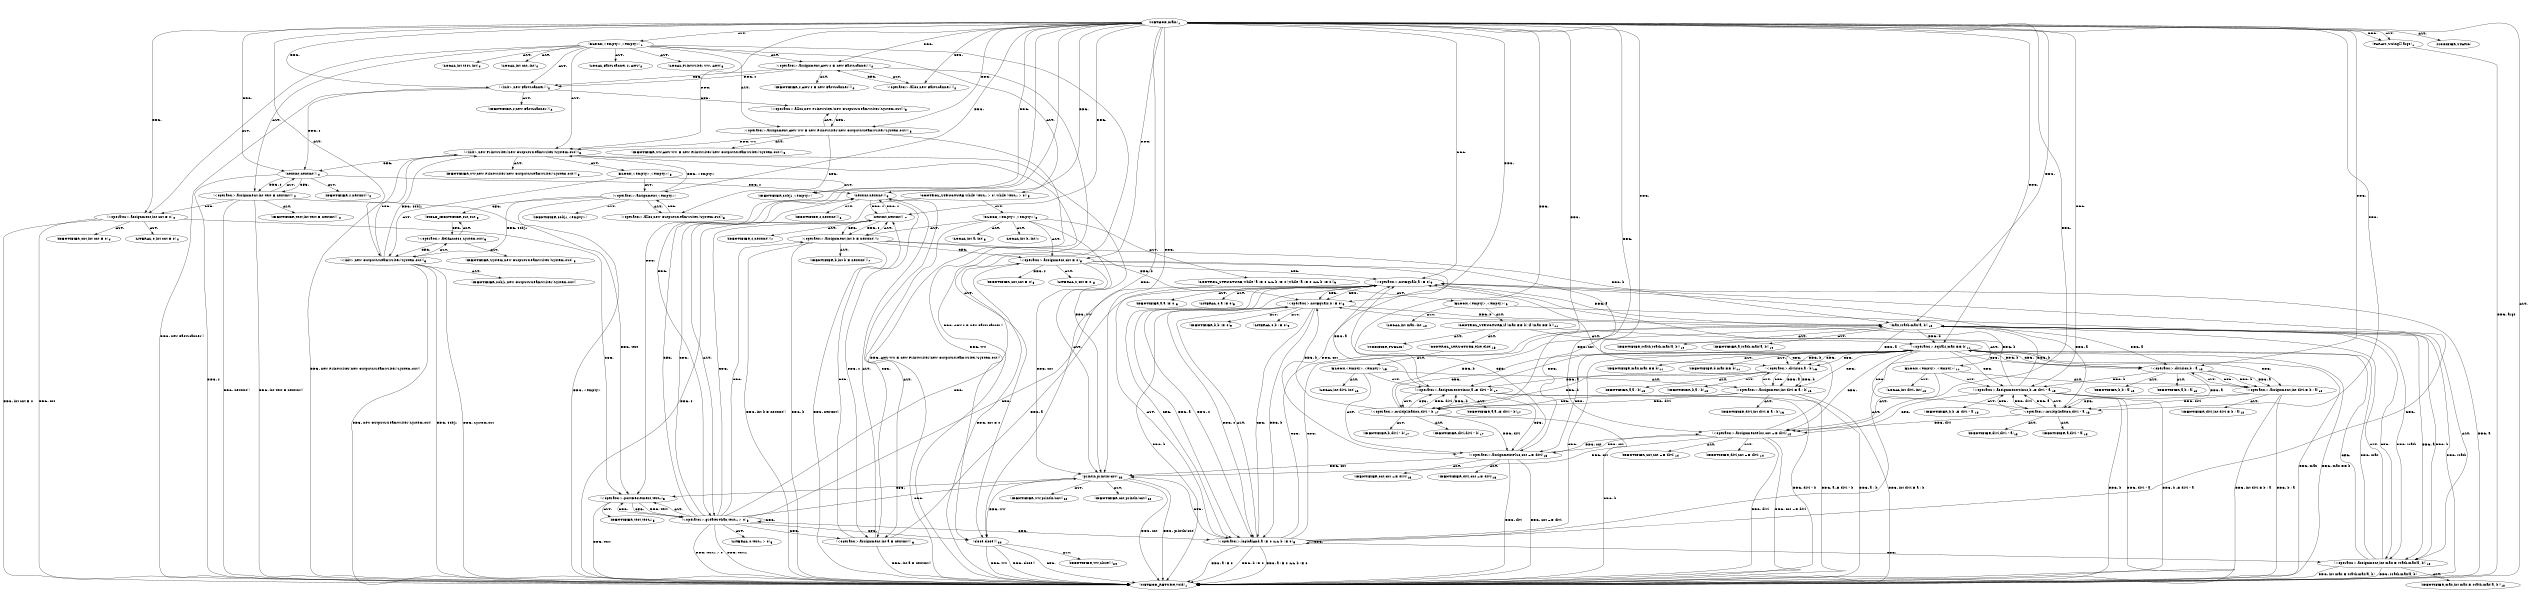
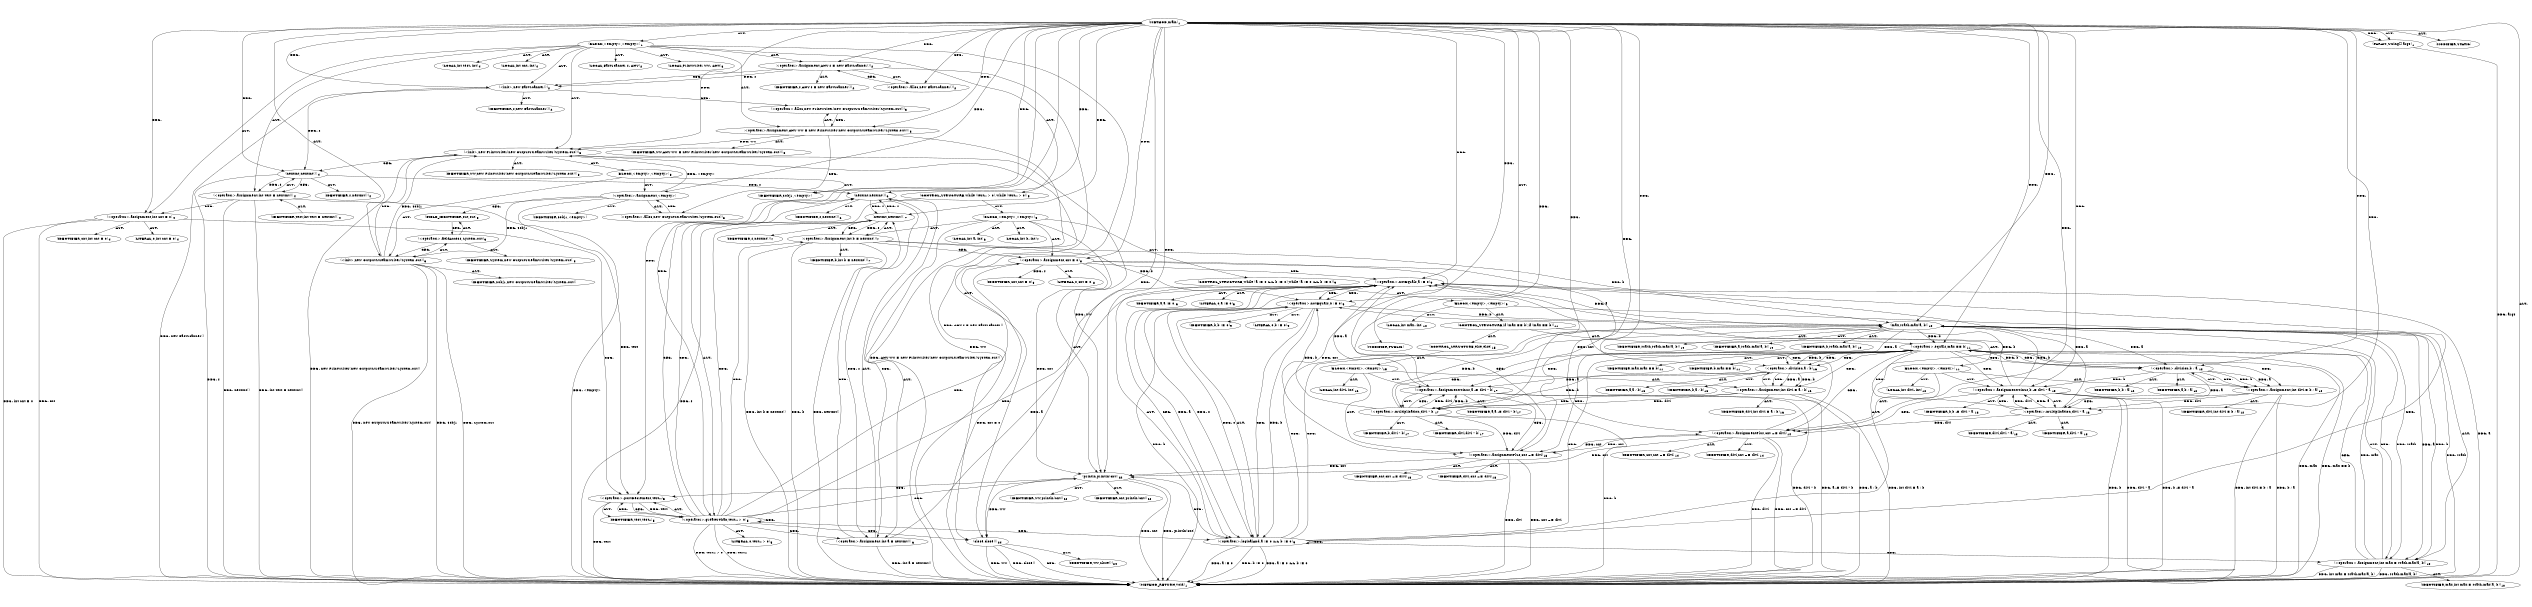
edge "(<operator>.assignment,int test = nextInt())" -> "(IDENTIFIER,test,int test = nextInt())": reversed
edge "(CONTROL_STRUCTURE,if (max == b),if (max == b))" -> "(MODIFIER,PUBLIC)": now "(METHOD,main)" -> "(MODIFIER,PUBLIC)"
node "(IDENTIFIER,b,Math.max(a, b))": added
